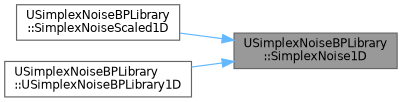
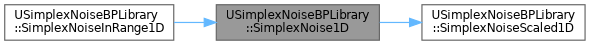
edge "USimplexNoiseBPLibrary ::SimplexNoiseScaled1D" -> "USimplexNoiseBPLibrary ::SimplexNoise1D": reversed
node "USimplexNoiseBPLibrary ::USimplexNoiseBPLibrary1D": label "USimplexNoiseBPLibrary ::USimplexNoiseBPLibrary1D" -> "USimplexNoiseBPLibrary ::SimplexNoiseInRange1D"
